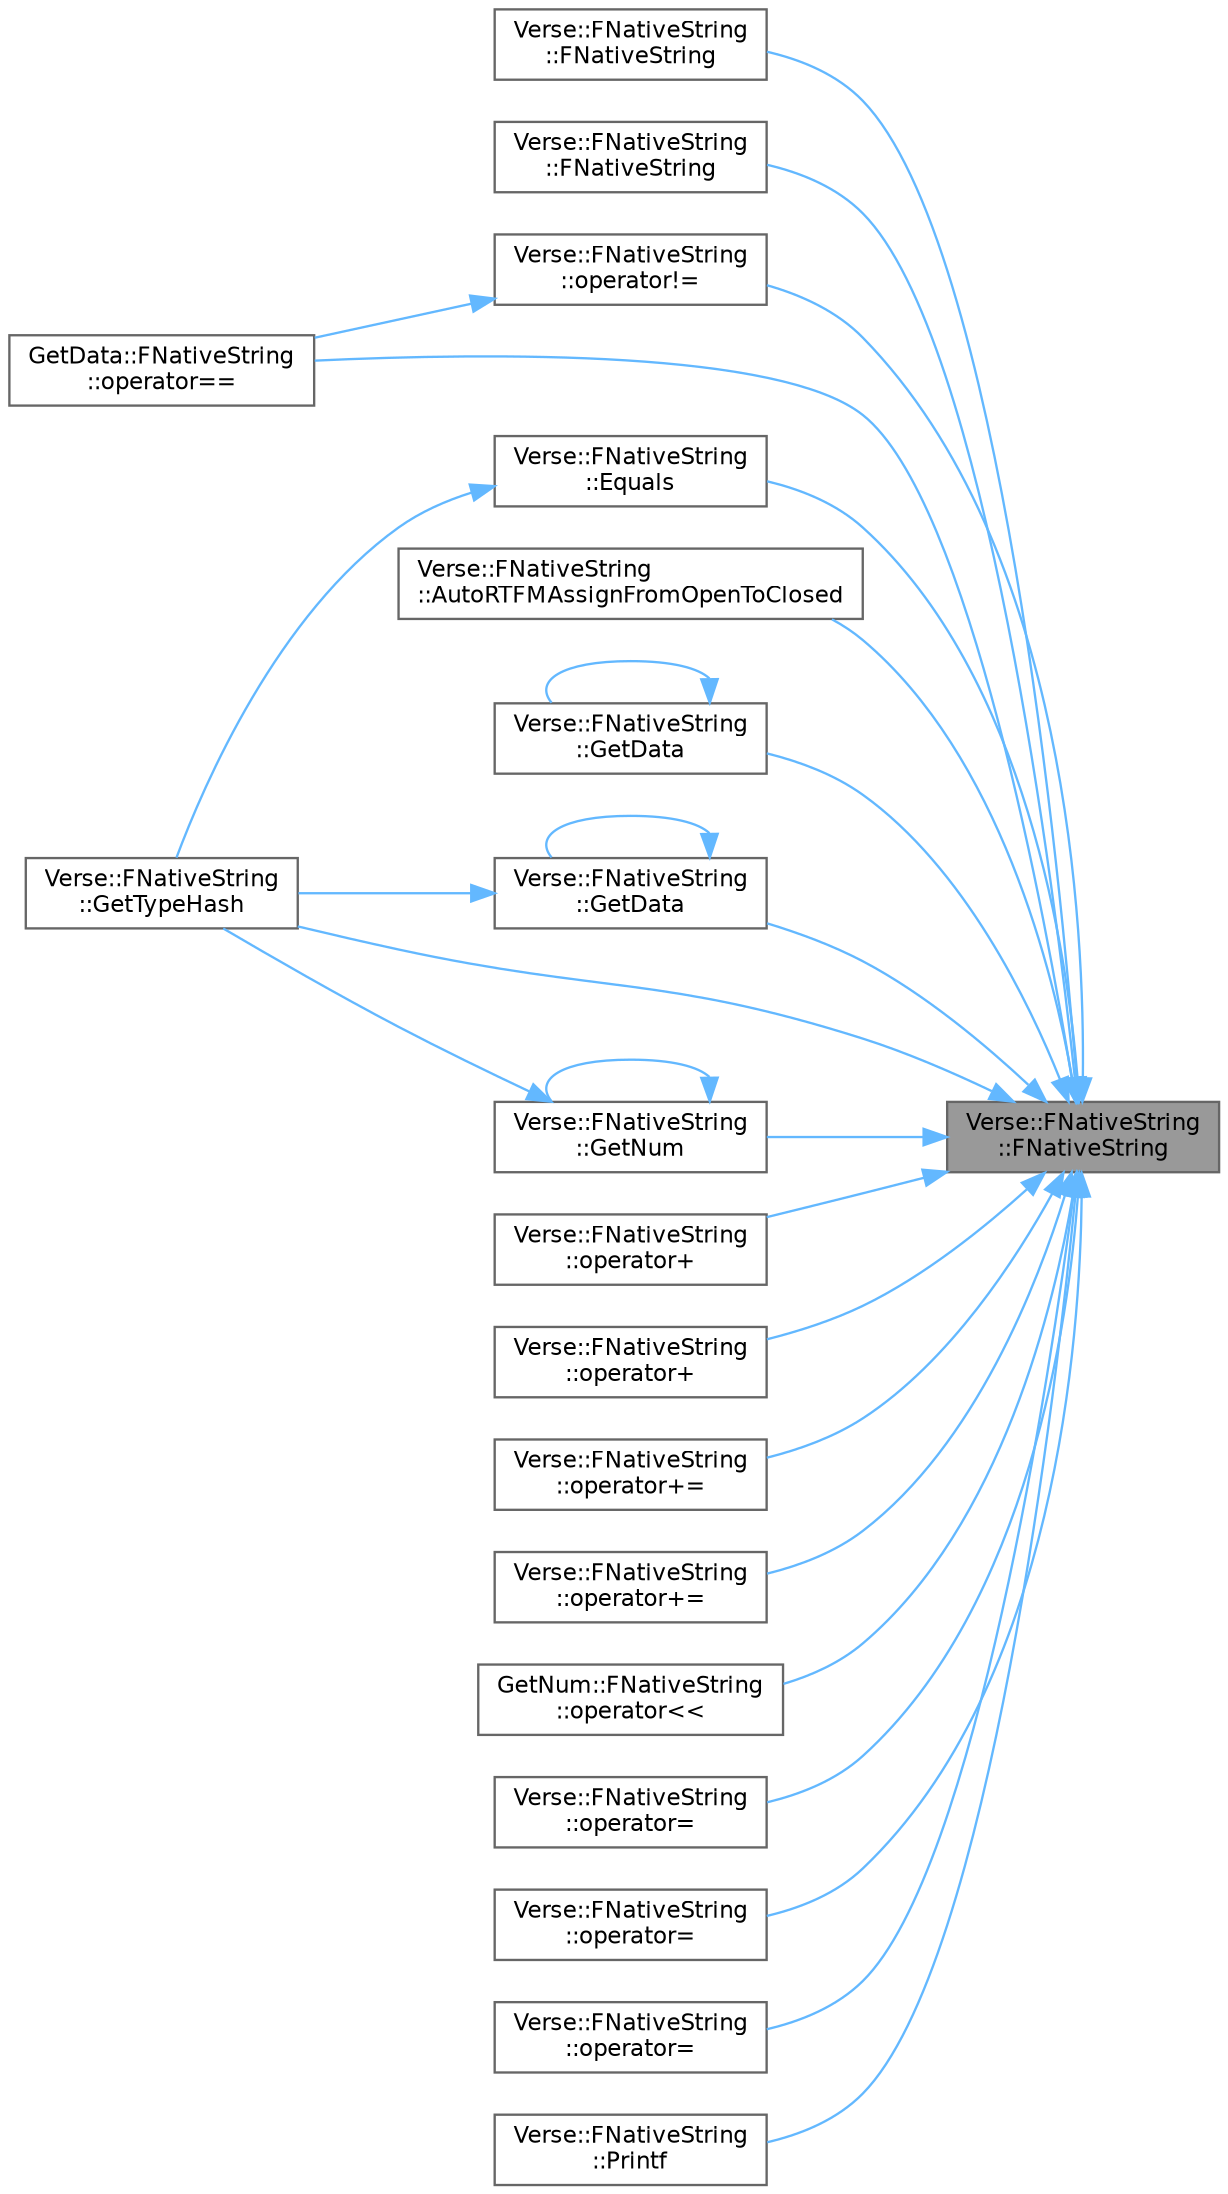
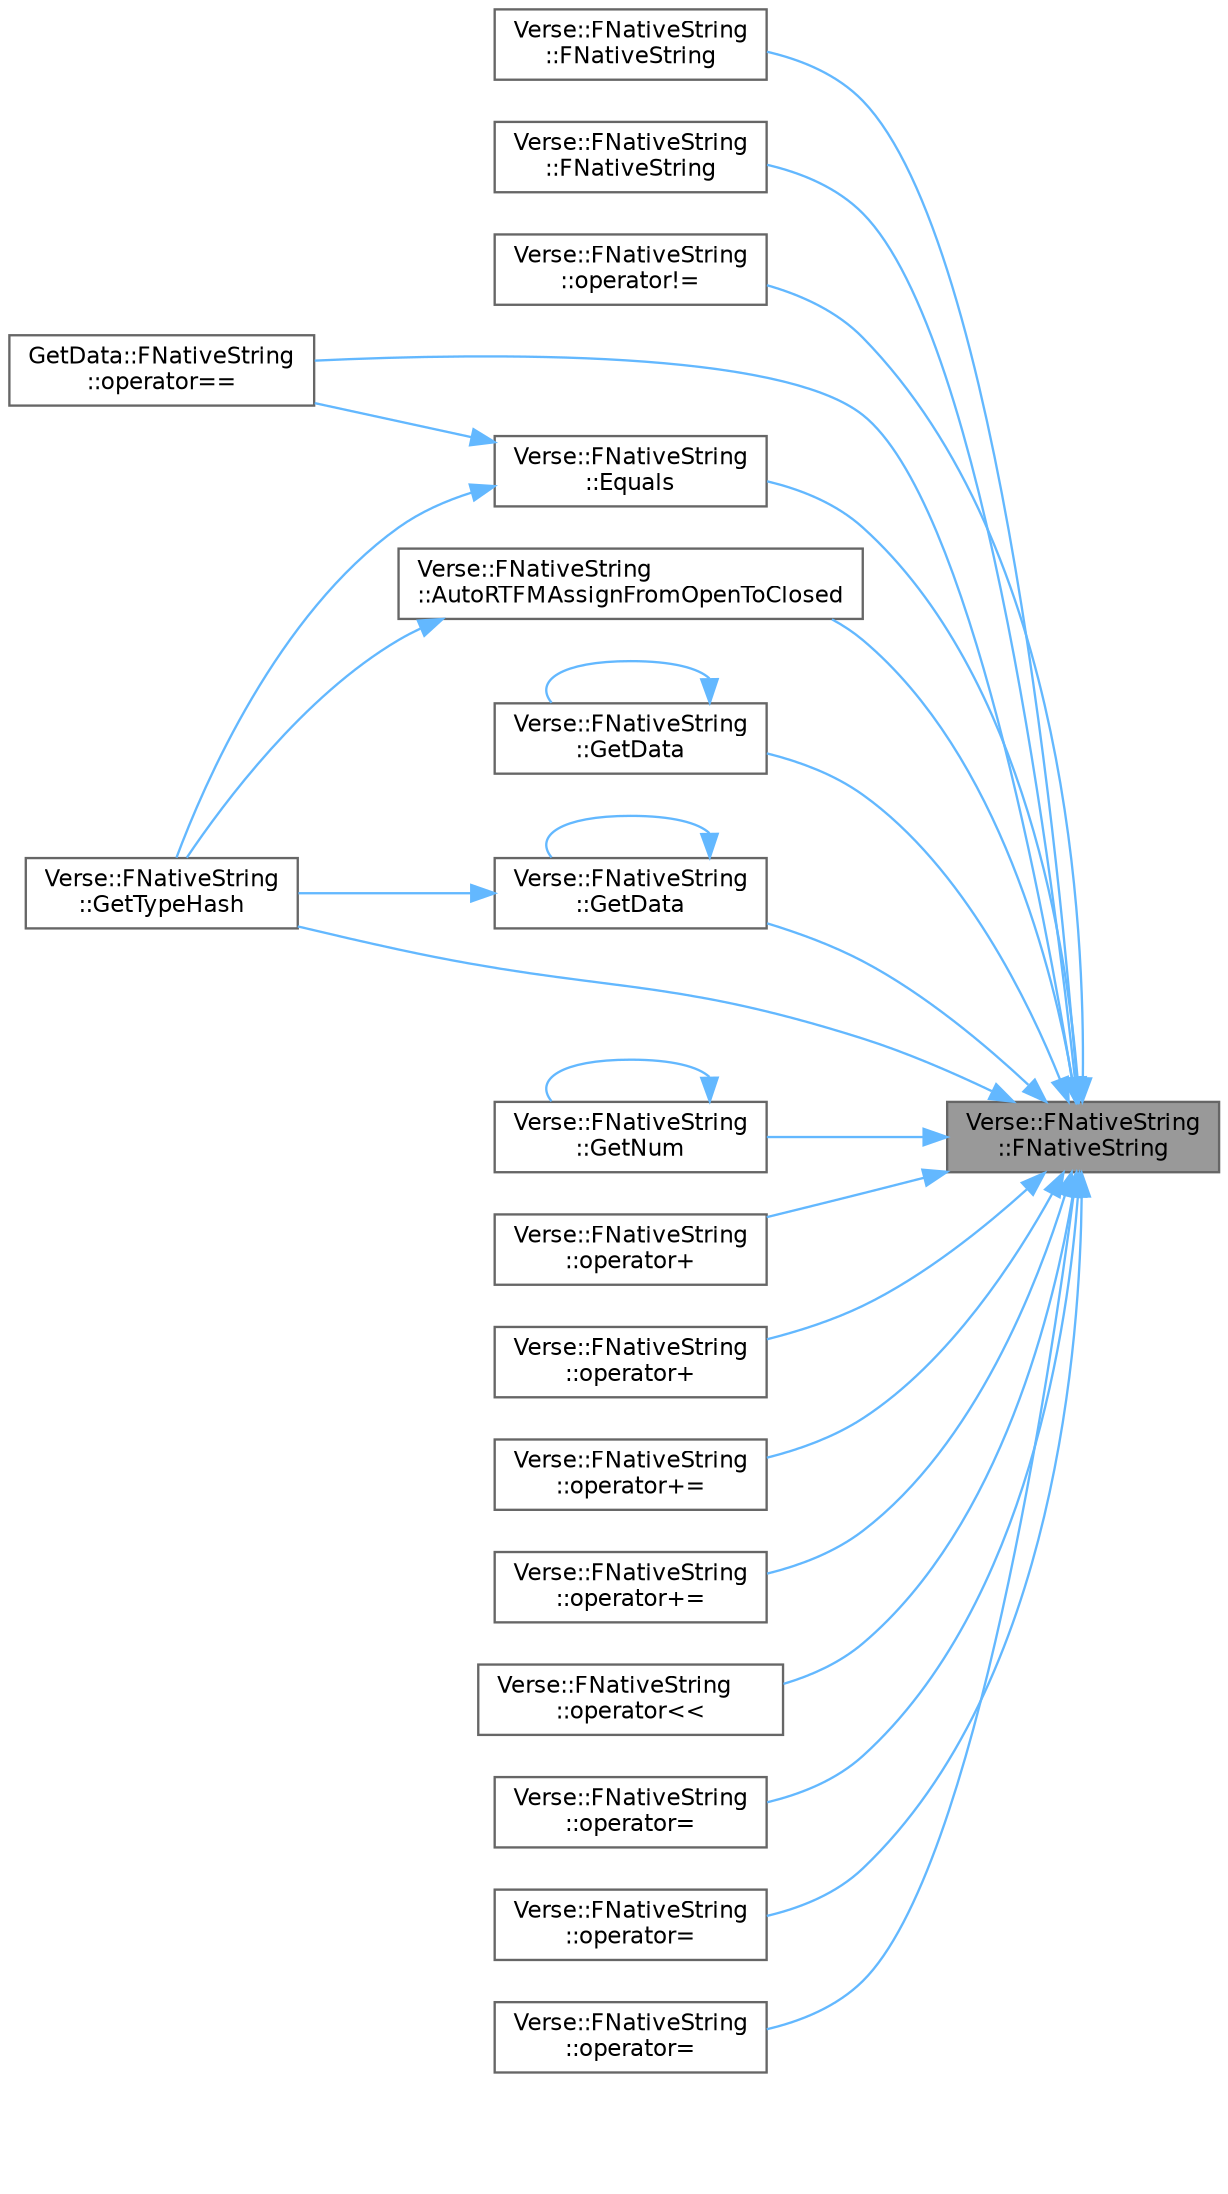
edge "GetData::FNativeString ::operator==" -> "Verse::FNativeString ::operator!=": now "GetData::FNativeString ::operator==" -> "Verse::FNativeString ::Equals"
edge "Verse::FNativeString ::GetTypeHash" -> "Verse::FNativeString ::GetNum": now "Verse::FNativeString ::GetTypeHash" -> "Verse::FNativeString ::AutoRTFMAssignFromOpenToClosed"
node "GetNum::FNativeString ::operator<<": label "GetNum::FNativeString ::operator<<" -> "Verse::FNativeString ::operator<<"
node "Verse::FNativeString ::Printf": removed
